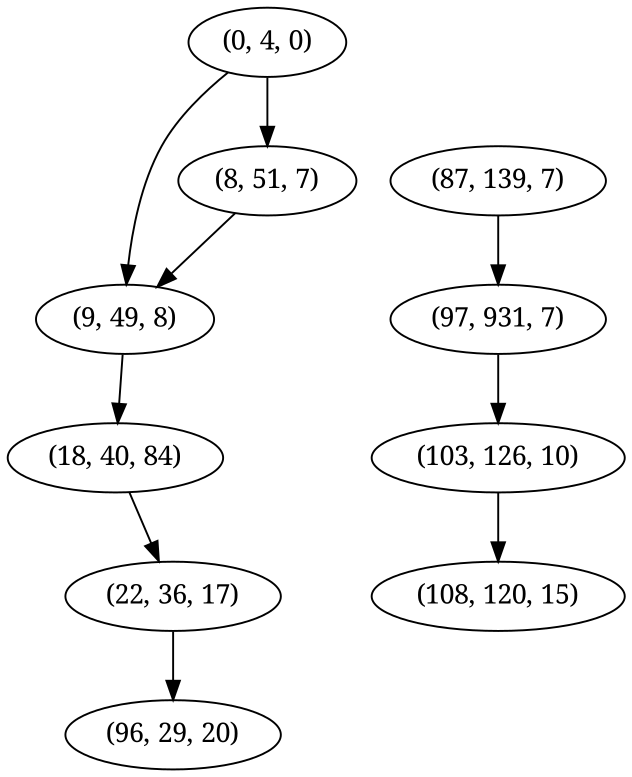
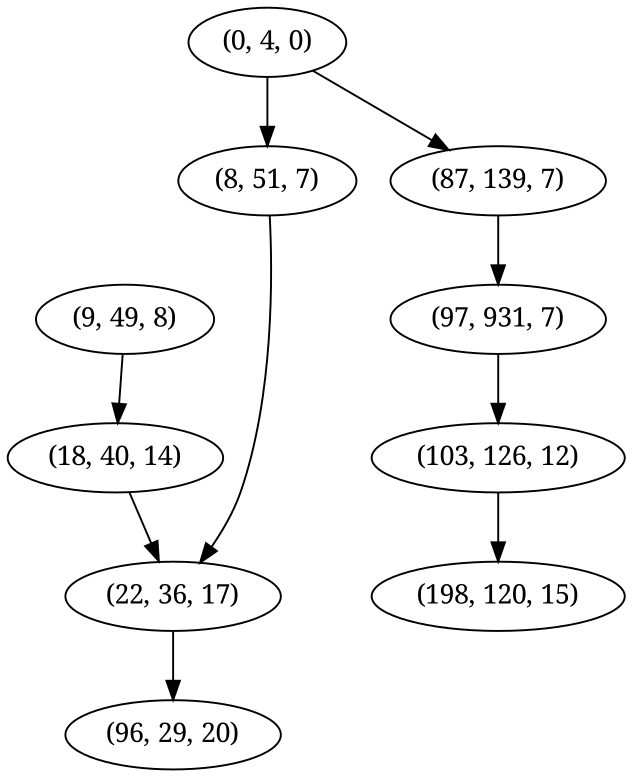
edge "(0, 4, 0)" -> "(9, 49, 8)": now "(0, 4, 0)" -> "(87, 139, 7)"
edge "(8, 51, 7)" -> "(9, 49, 8)": now "(8, 51, 7)" -> "(22, 36, 17)"
node "(18, 40, 84)": label "(18, 40, 84)" -> "(18, 40, 14)"
node "(103, 126, 10)": label "(103, 126, 10)" -> "(103, 126, 12)"
node "(108, 120, 15)": label "(108, 120, 15)" -> "(198, 120, 15)"
